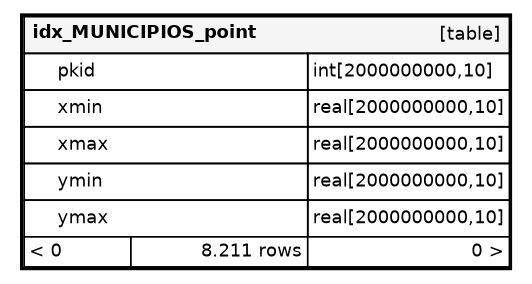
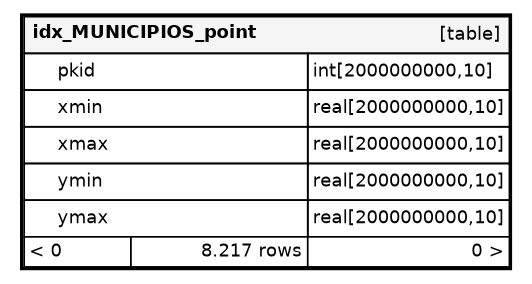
node "idx_MUNICIPIOS_point": text "8.211 rows" -> "8.217 rows"
